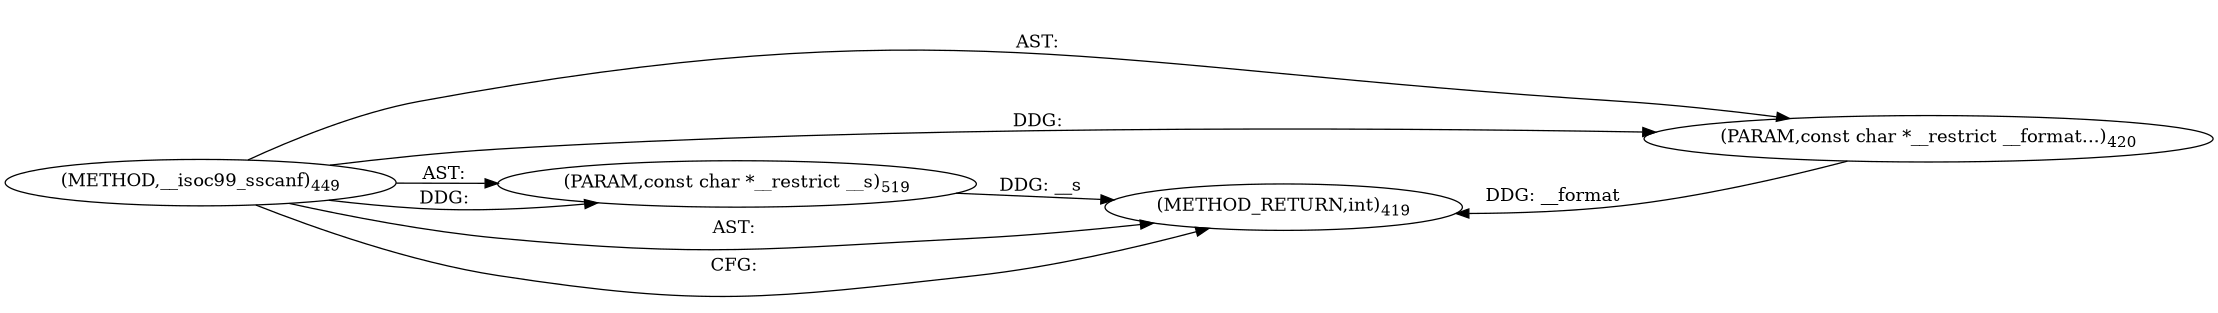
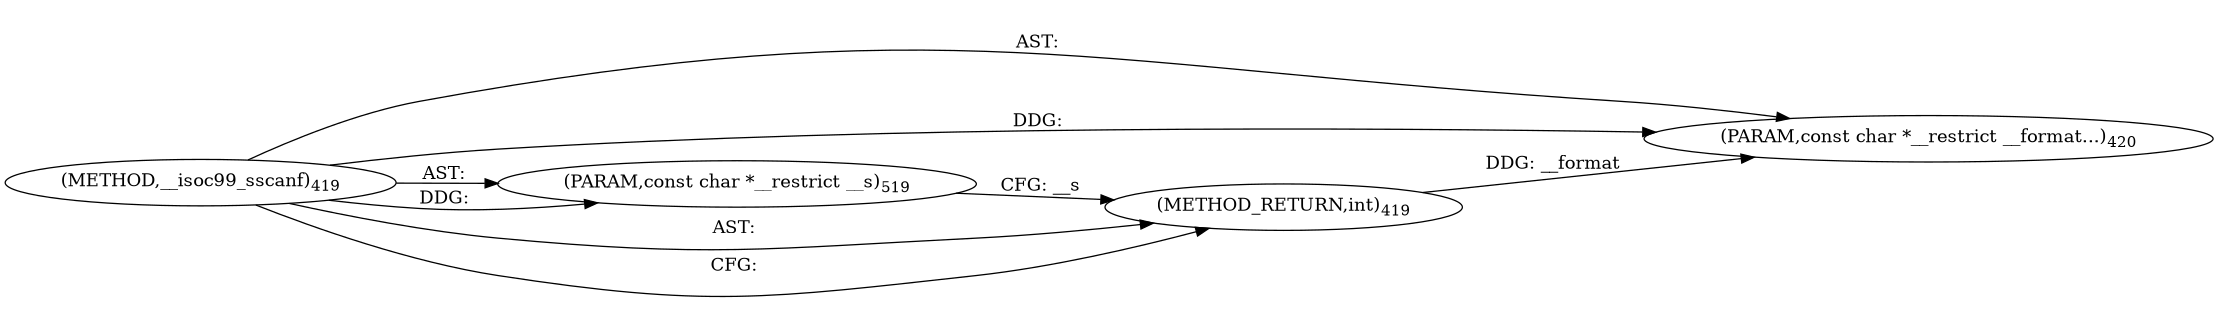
node "(METHOD,__isoc99_sscanf)": text "449" -> "419"
edge "(PARAM,const char *__restrict __s)" -> "(METHOD_RETURN,int)": label "DDG: __s" -> "CFG: __s"
edge "(PARAM,const char *__restrict __format...)" -> "(METHOD_RETURN,int)": reversed
